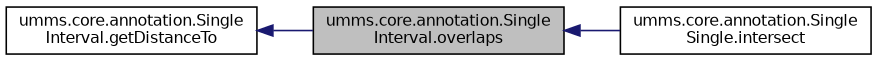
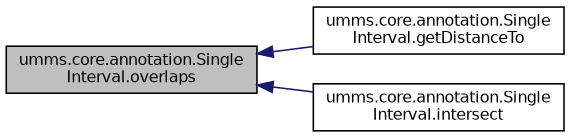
edge "umms.core.annotation.Single Interval.overlaps" -> "umms.core.annotation.Single Interval.getDistanceTo": reversed
node "umms.core.annotation.Single Single.intersect": label "umms.core.annotation.Single Single.intersect" -> "umms.core.annotation.Single Interval.intersect"
